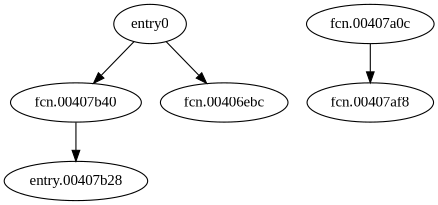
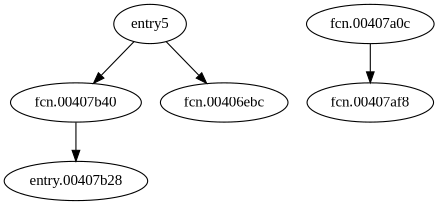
node "entry0": label "entry0" -> "entry5"
